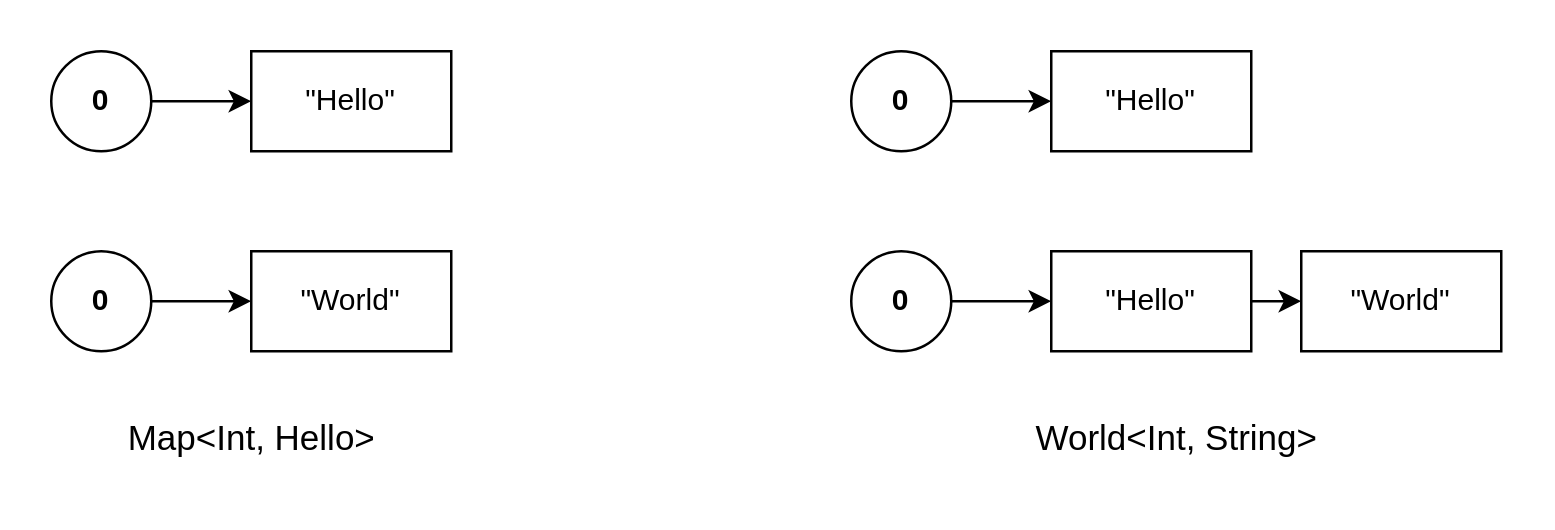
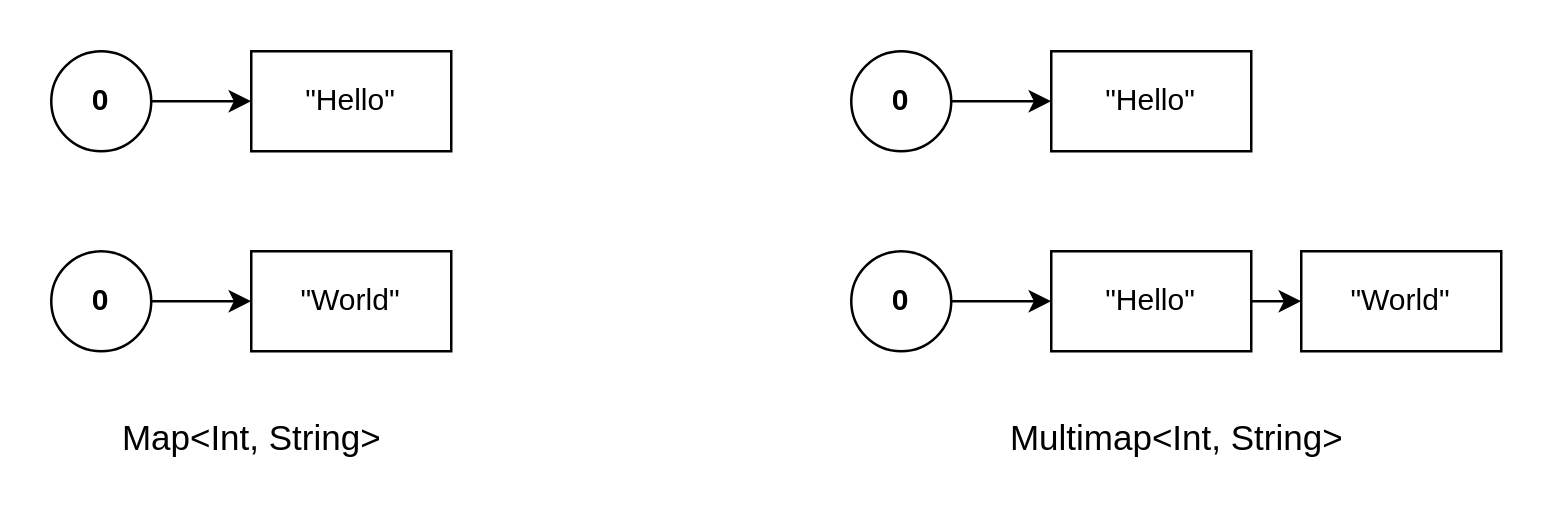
node "Map<Int, Hello>": label "Map<Int, Hello>" -> "Map<Int, String>"
node "World<Int, String>": label "World<Int, String>" -> "Multimap<Int, String>"
